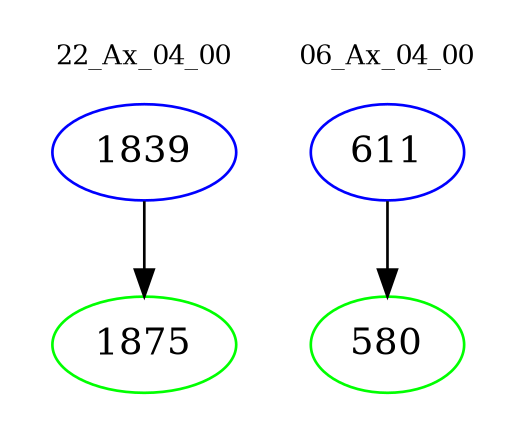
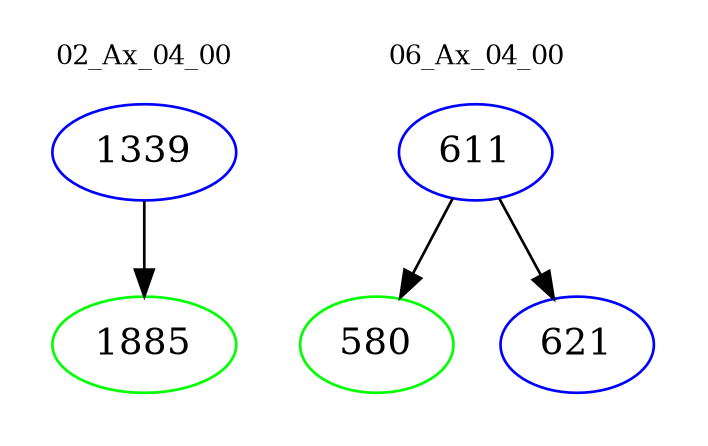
cluster "22_Ax_04_00": label "22_Ax_04_00" -> "02_Ax_04_00"
node "1839": label "1839" -> "1339"
node "1875": label "1875" -> "1885"
node "621": added
